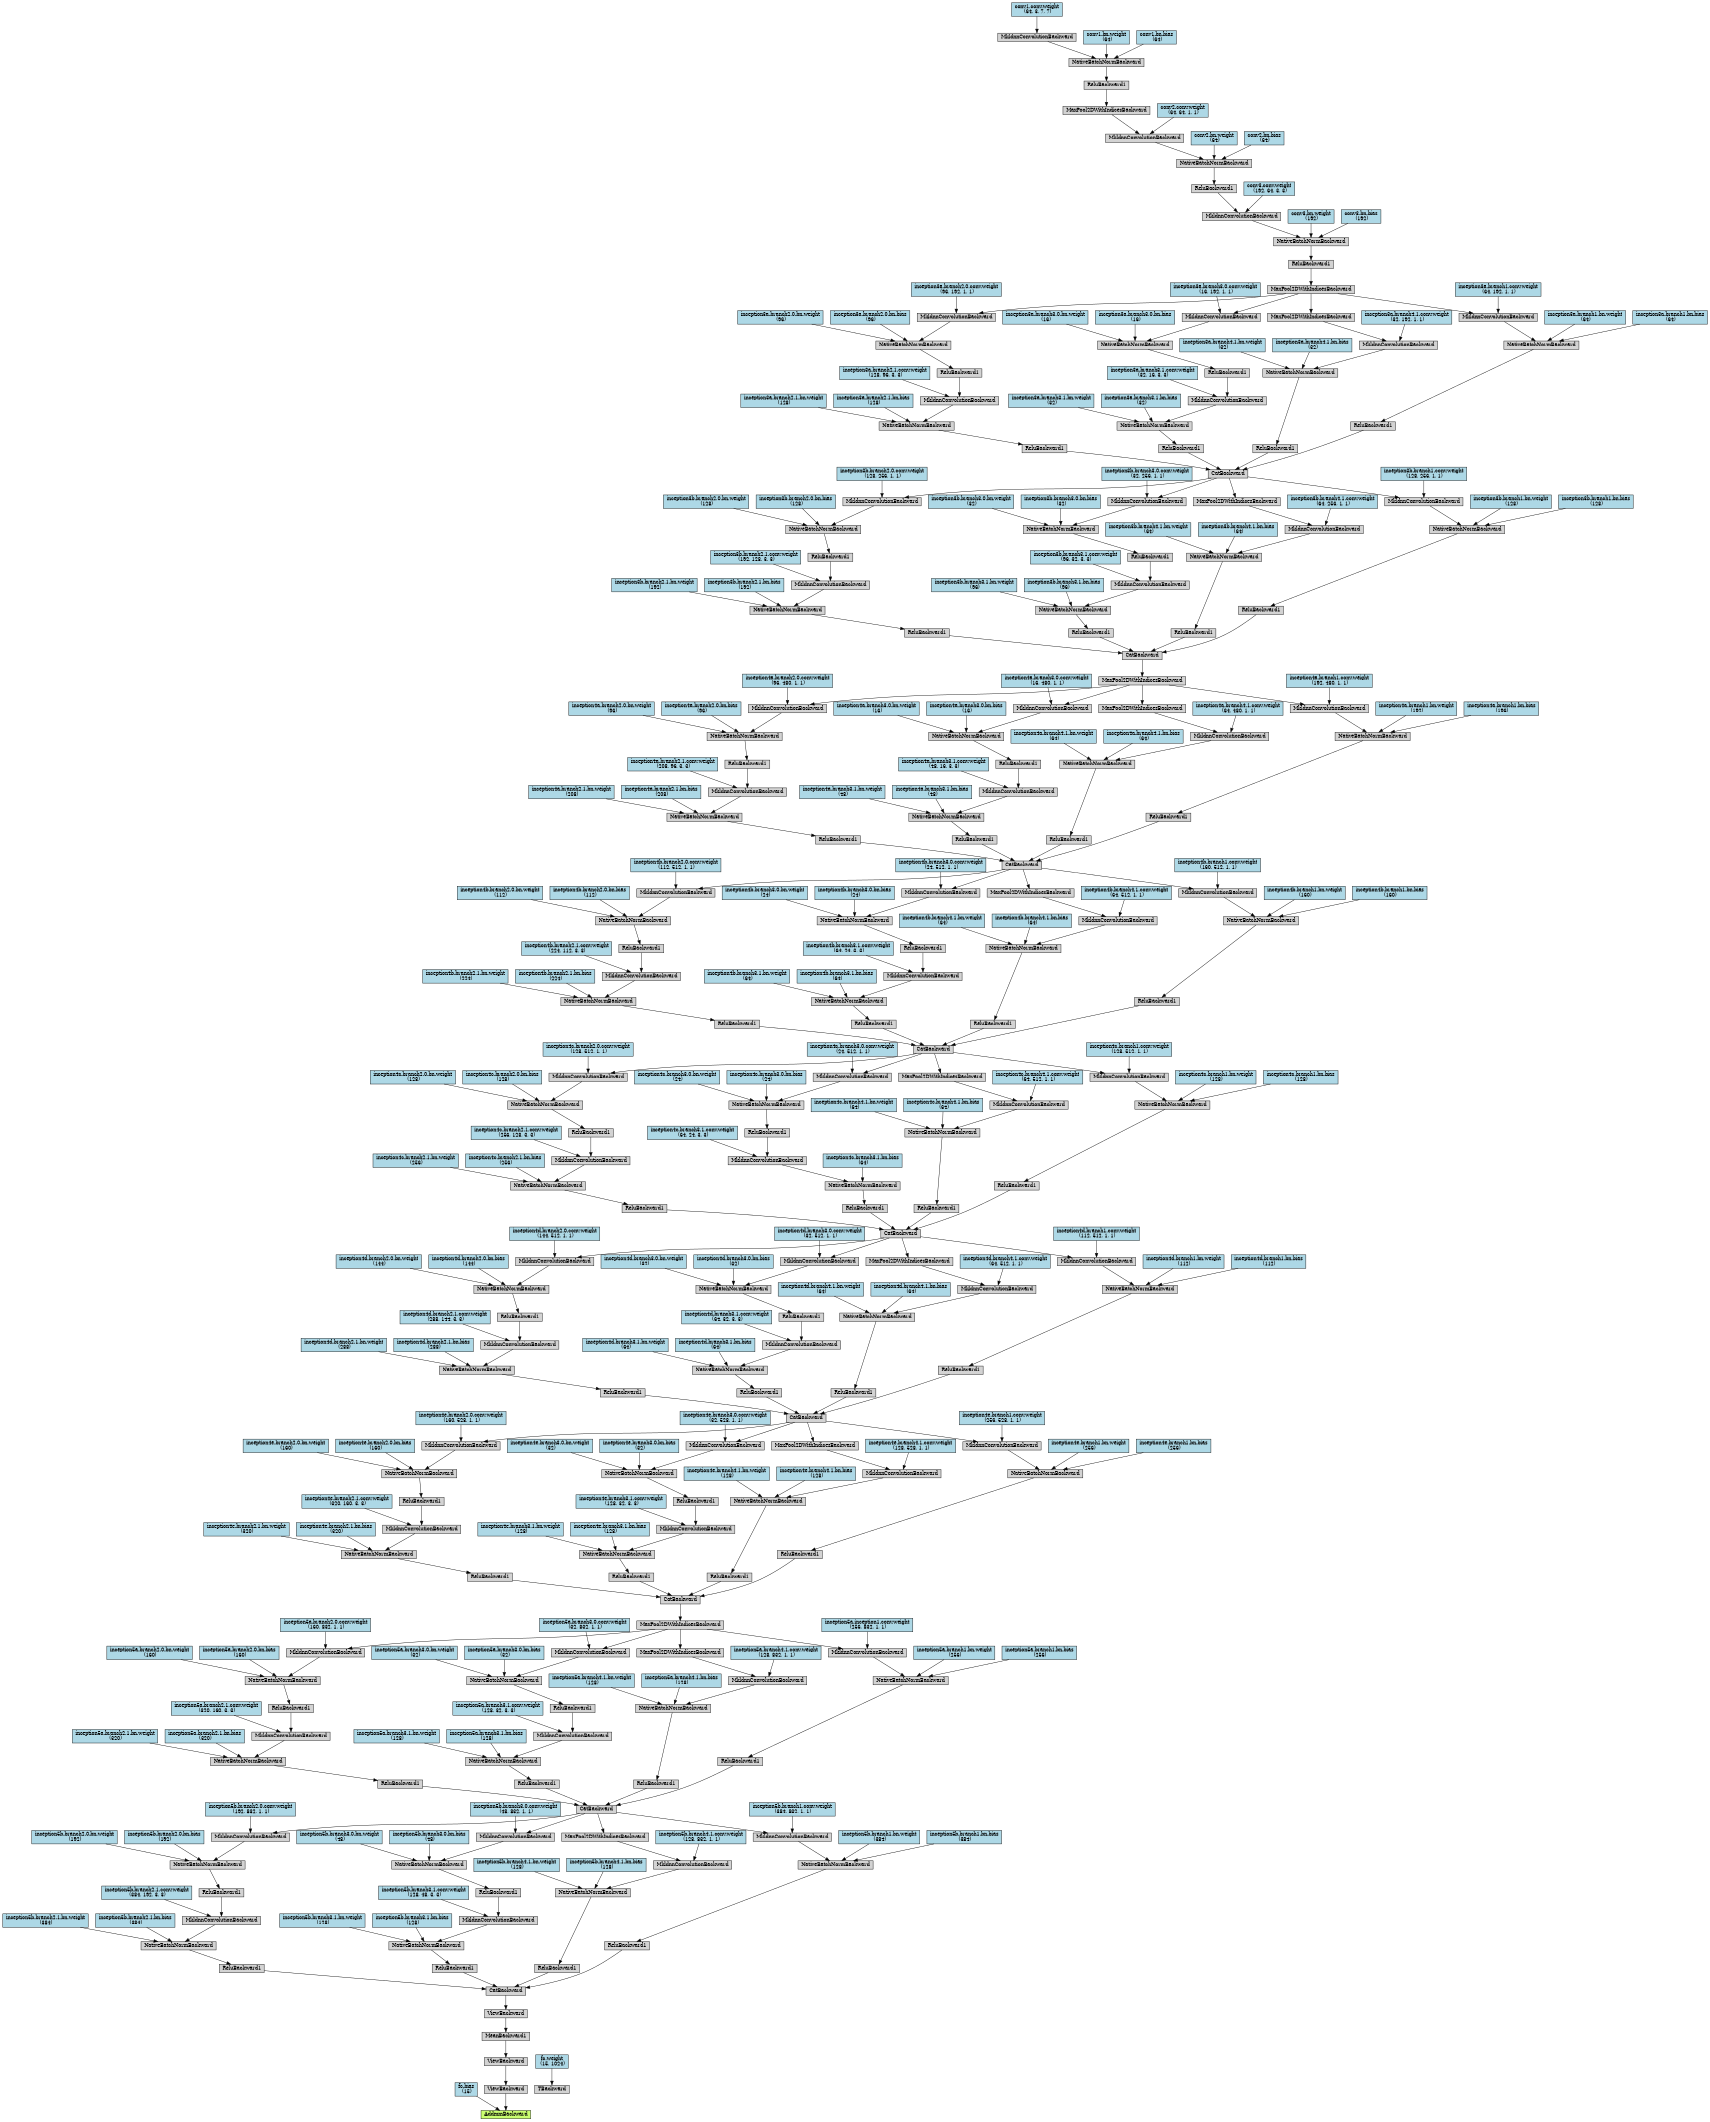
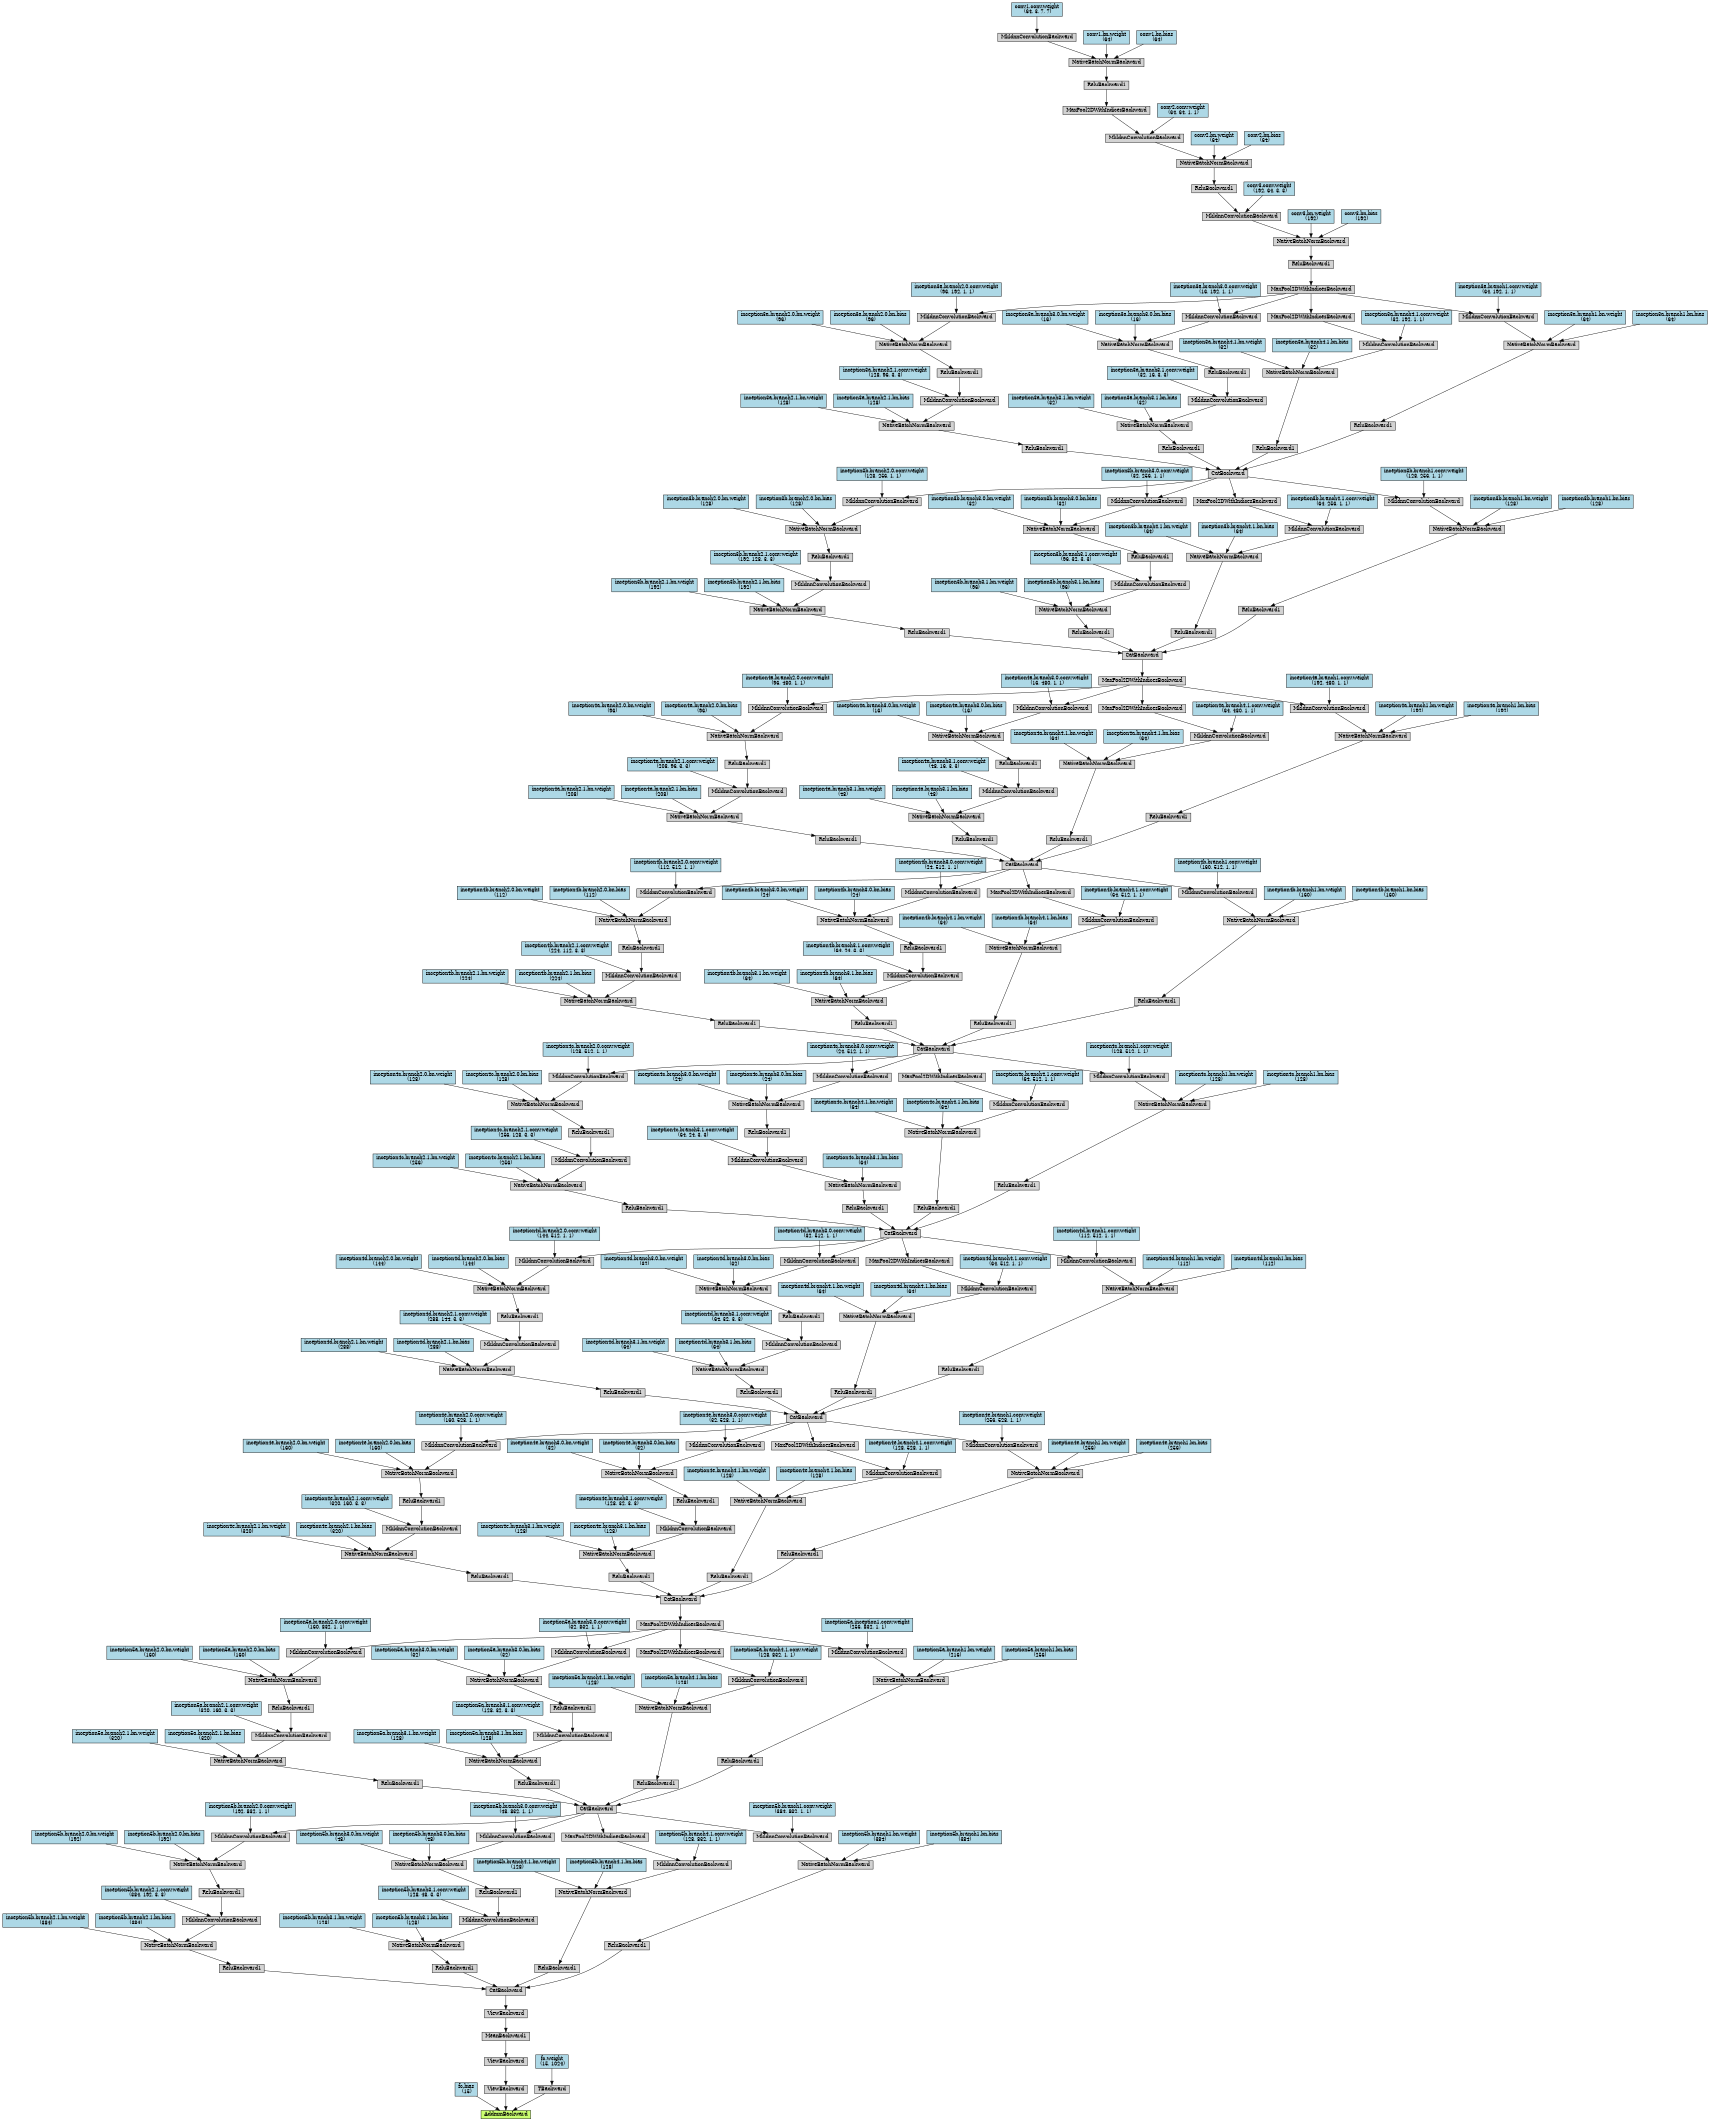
node "inception4a.branch1.bn.bias (196)": label "inception4a.branch1.bn.bias (196)" -> "inception4a.branch1.bn.bias (192)"
node "inception5a.branch1.bn.weight (256)": label "inception5a.branch1.bn.weight (256)" -> "inception5a.branch1.bn.weight (216)"
edge "TBackward" -> "AddmmBackward": added
